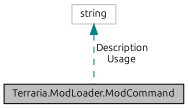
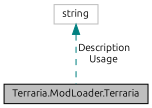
node "Terraria.ModLoader.ModCommand": label "Terraria.ModLoader.ModCommand" -> "Terraria.ModLoader.Terraria"
